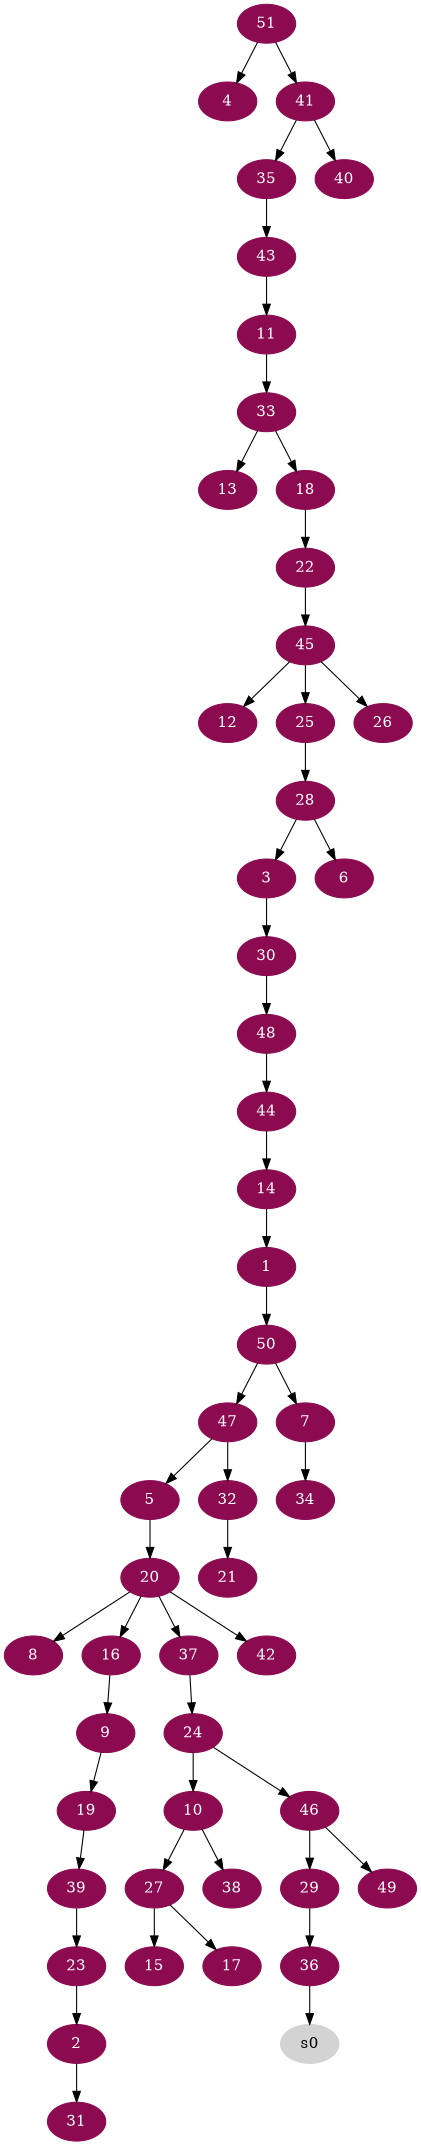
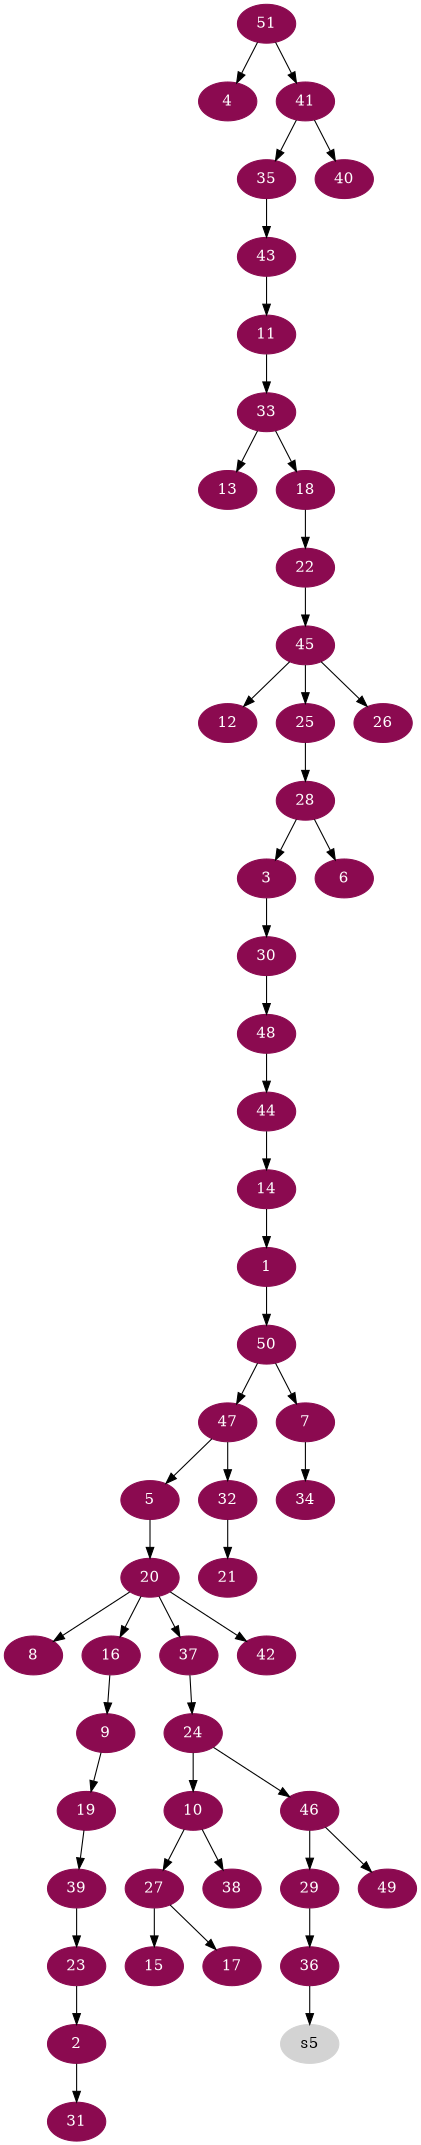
node "s0": label "s0" -> "s5"
